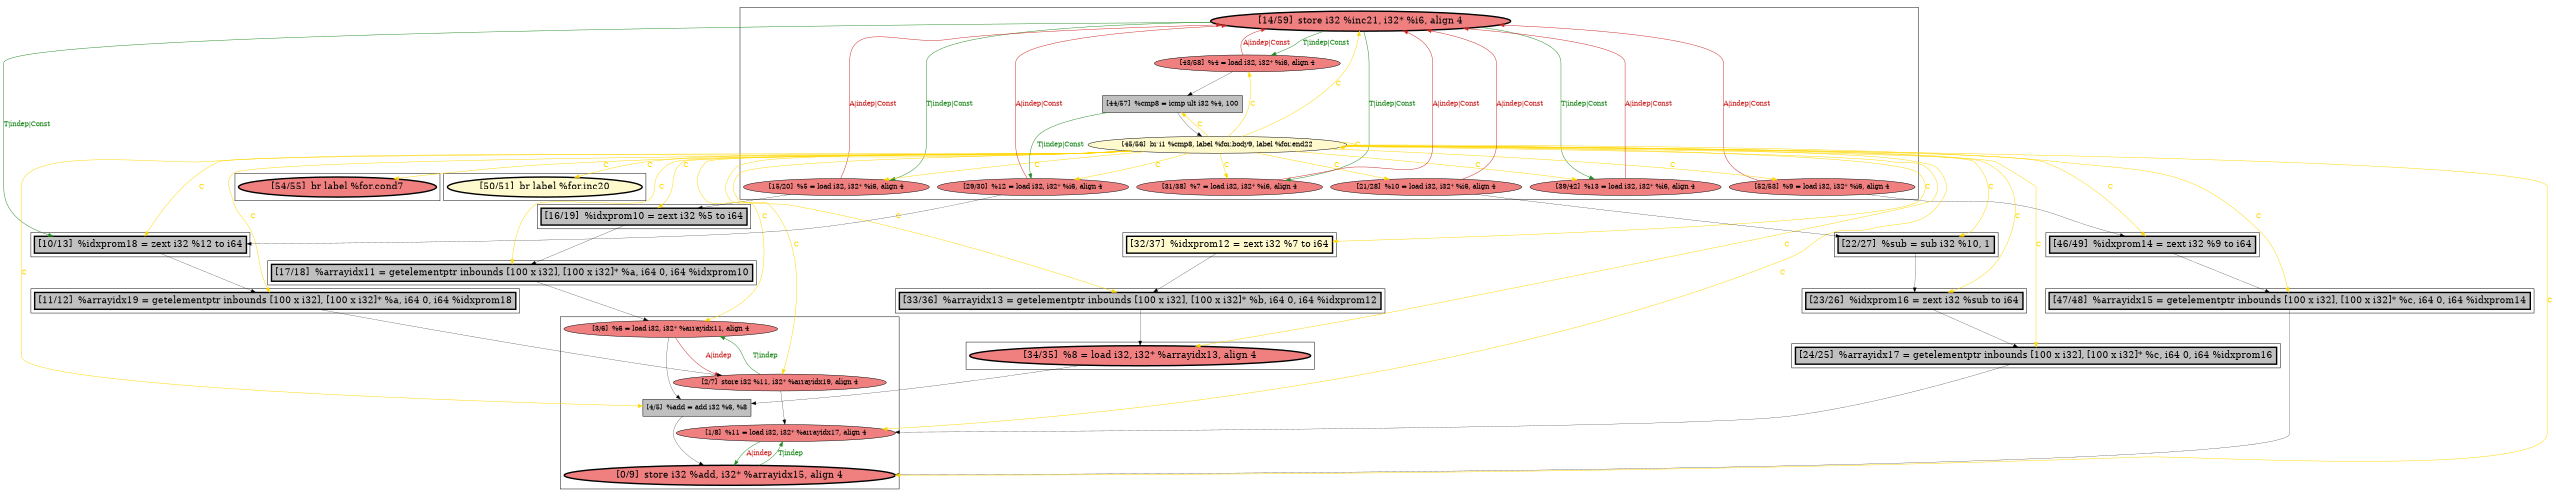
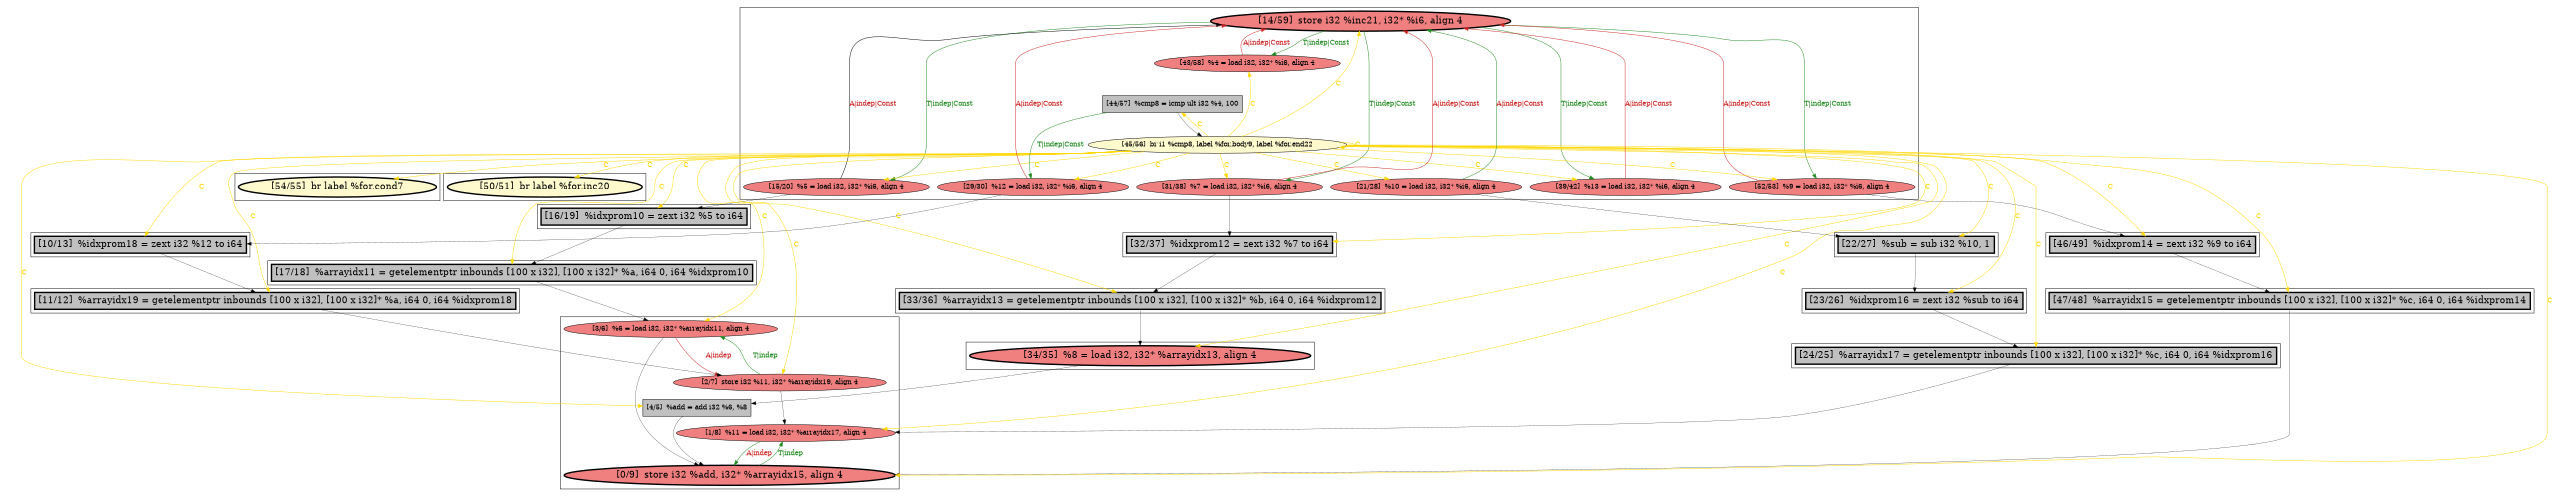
edge "[14/59]  store i32 %inc21, i32* %i6, align 4" -> "[10/13]  %idxprom18 = zext i32 %12 to i64": now "[14/59]  store i32 %inc21, i32* %i6, align 4" -> "[52/53]  %9 = load i32, i32* %i6, align 4"
edge "[15/20]  %5 = load i32, i32* %i6, align 4" -> "[14/59]  store i32 %inc21, i32* %i6, align 4": color firebrick3 -> black
edge "[43/58]  %4 = load i32, i32* %i6, align 4" -> "[44/57]  %cmp8 = icmp ult i32 %4, 100": removed
edge "[21/28]  %10 = load i32, i32* %i6, align 4" -> "[14/59]  store i32 %inc21, i32* %i6, align 4": color firebrick3 -> forestgreen
node "[54/55]  br label %for.cond7": fillcolor lightcoral -> lemonchiffon
edge "[31/38]  %7 = load i32, i32* %i6, align 4" -> "[32/37]  %idxprom12 = zext i32 %7 to i64": added
node "[32/37]  %idxprom12 = zext i32 %7 to i64": fillcolor lemonchiffon -> grey
edge "[3/6]  %6 = load i32, i32* %arrayidx11, align 4" -> "[4/5]  %add = add i32 %6, %8": now "[3/6]  %6 = load i32, i32* %arrayidx11, align 4" -> "[0/9]  store i32 %add, i32* %arrayidx15, align 4"
